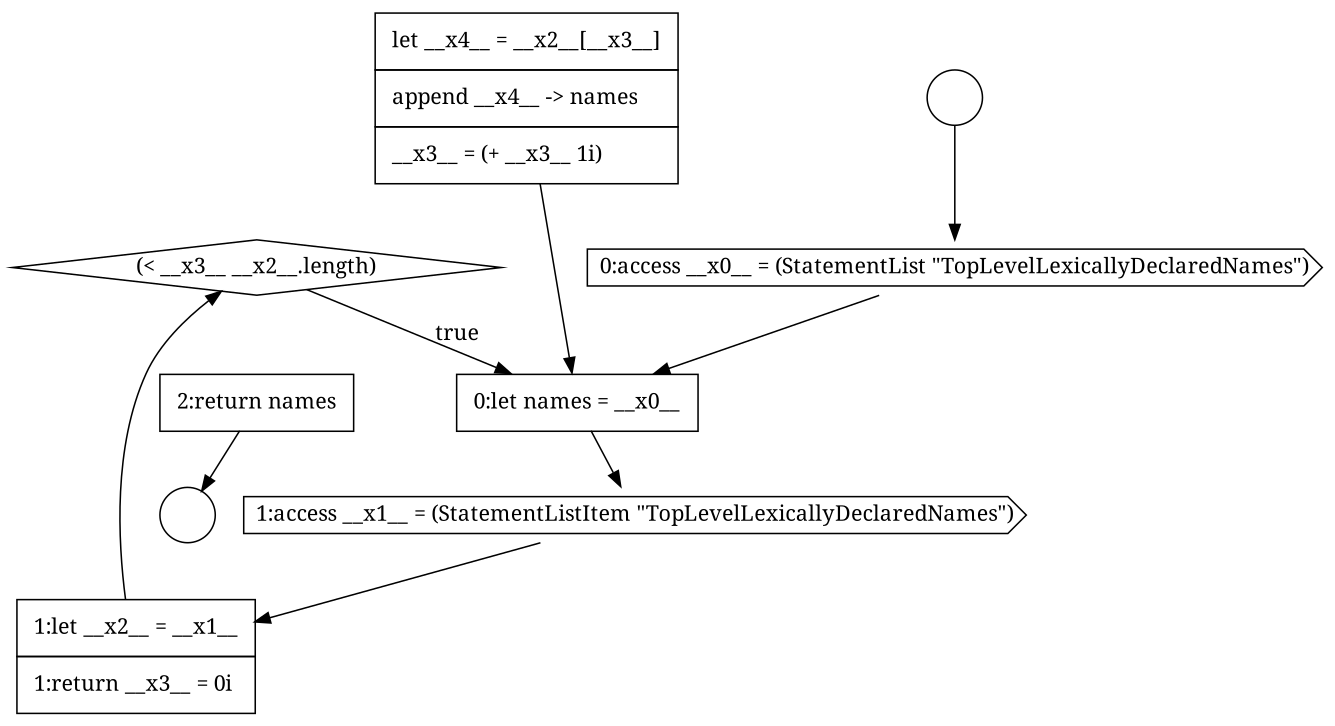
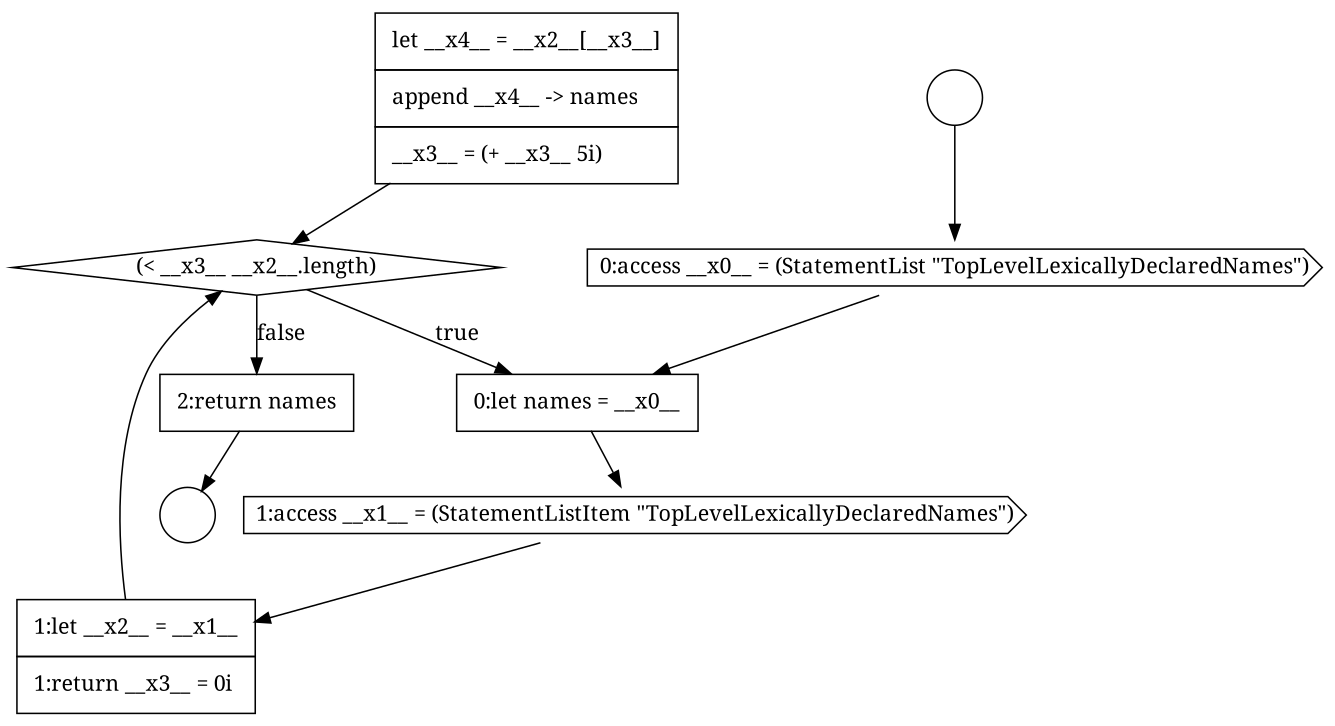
node "let __x4__ = __x2__[__x3__]": text "__x3__ = (+ __x3__ 1i)" -> "__x3__ = (+ __x3__ 5i)"
edge "let __x4__ = __x2__[__x3__]" -> "0:let names = __x0__": now "let __x4__ = __x2__[__x3__]" -> "(< __x3__ __x2__.length)"
edge "(< __x3__ __x2__.length)" -> "2:return names": added, label "false"
